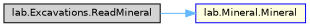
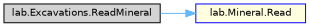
node "lab.Mineral.Mineral": label "lab.Mineral.Mineral" -> "lab.Mineral.Read"
